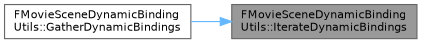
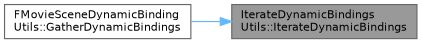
node "FMovieSceneDynamicBinding Utils::IterateDynamicBindings": label "FMovieSceneDynamicBinding Utils::IterateDynamicBindings" -> "IterateDynamicBindings Utils::IterateDynamicBindings"
